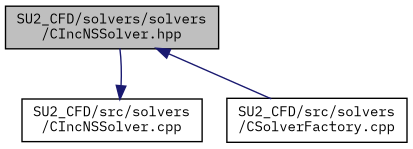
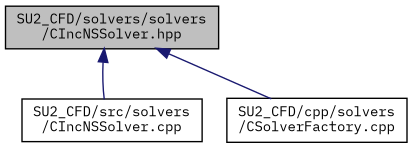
edge "SU2_CFD/solvers/solvers /CIncNSSolver.hpp" -> "SU2_CFD/src/solvers /CIncNSSolver.cpp": reversed
node "SU2_CFD/src/solvers /CSolverFactory.cpp": label "SU2_CFD/src/solvers /CSolverFactory.cpp" -> "SU2_CFD/cpp/solvers /CSolverFactory.cpp"
